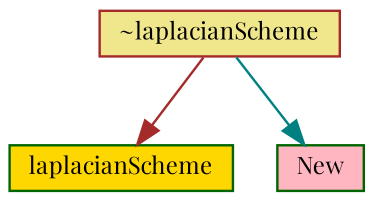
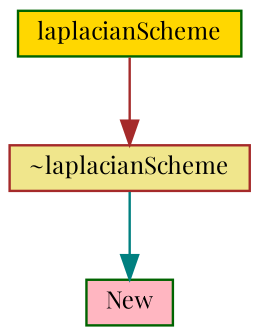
edge "~laplacianScheme" -> "laplacianScheme": reversed
